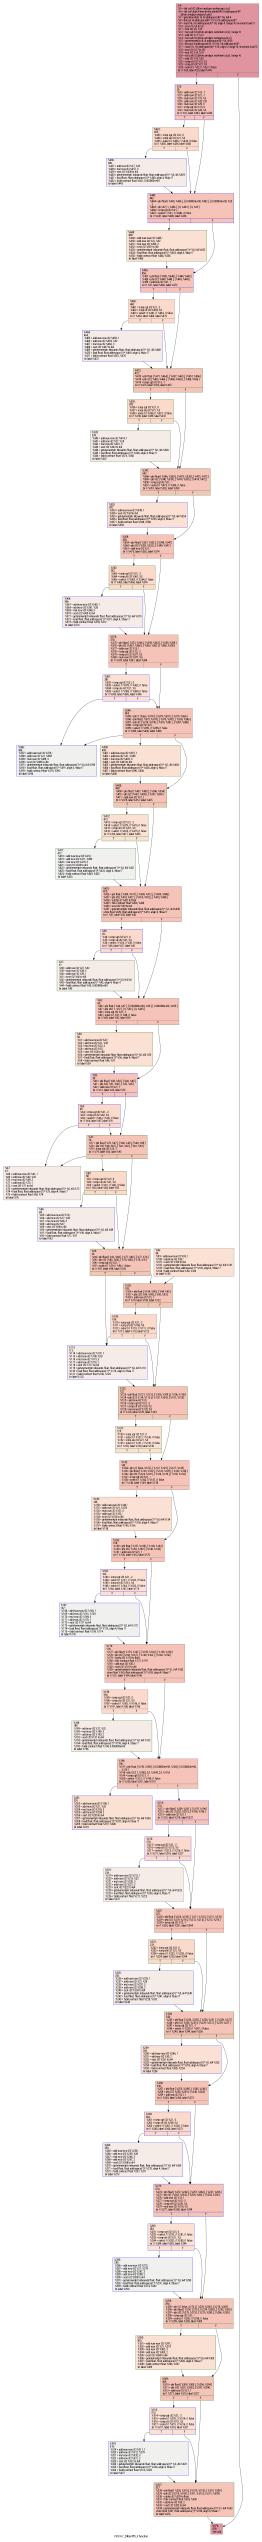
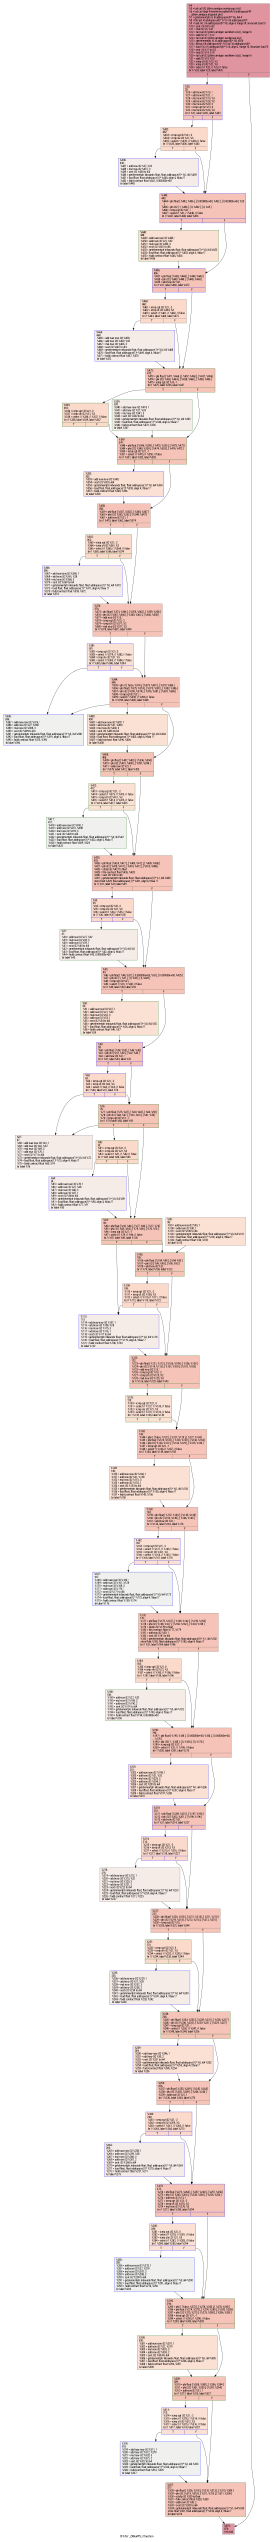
edge "%335:" -> "%339:": removed
edge "%201:" -> "%210:": added
